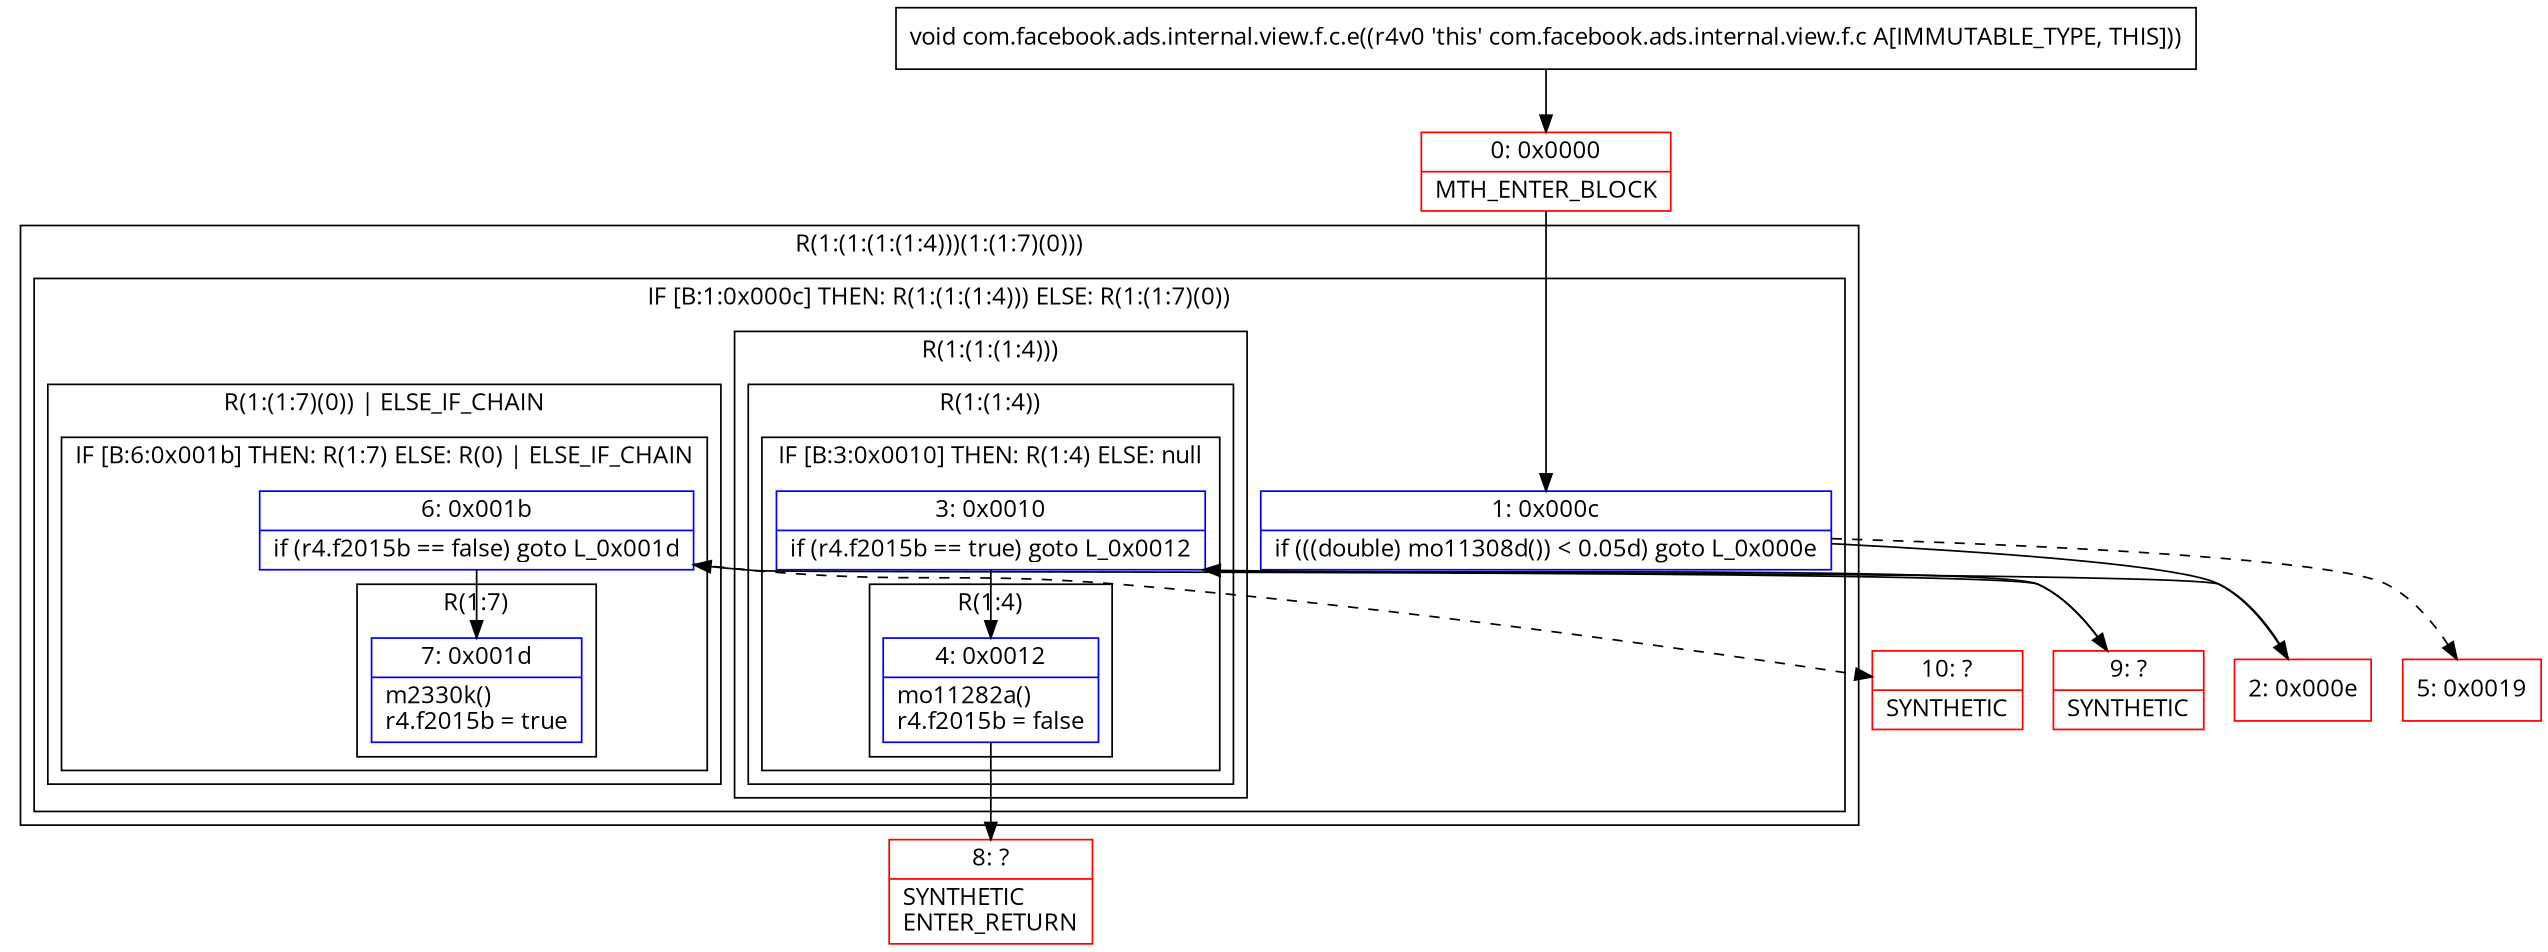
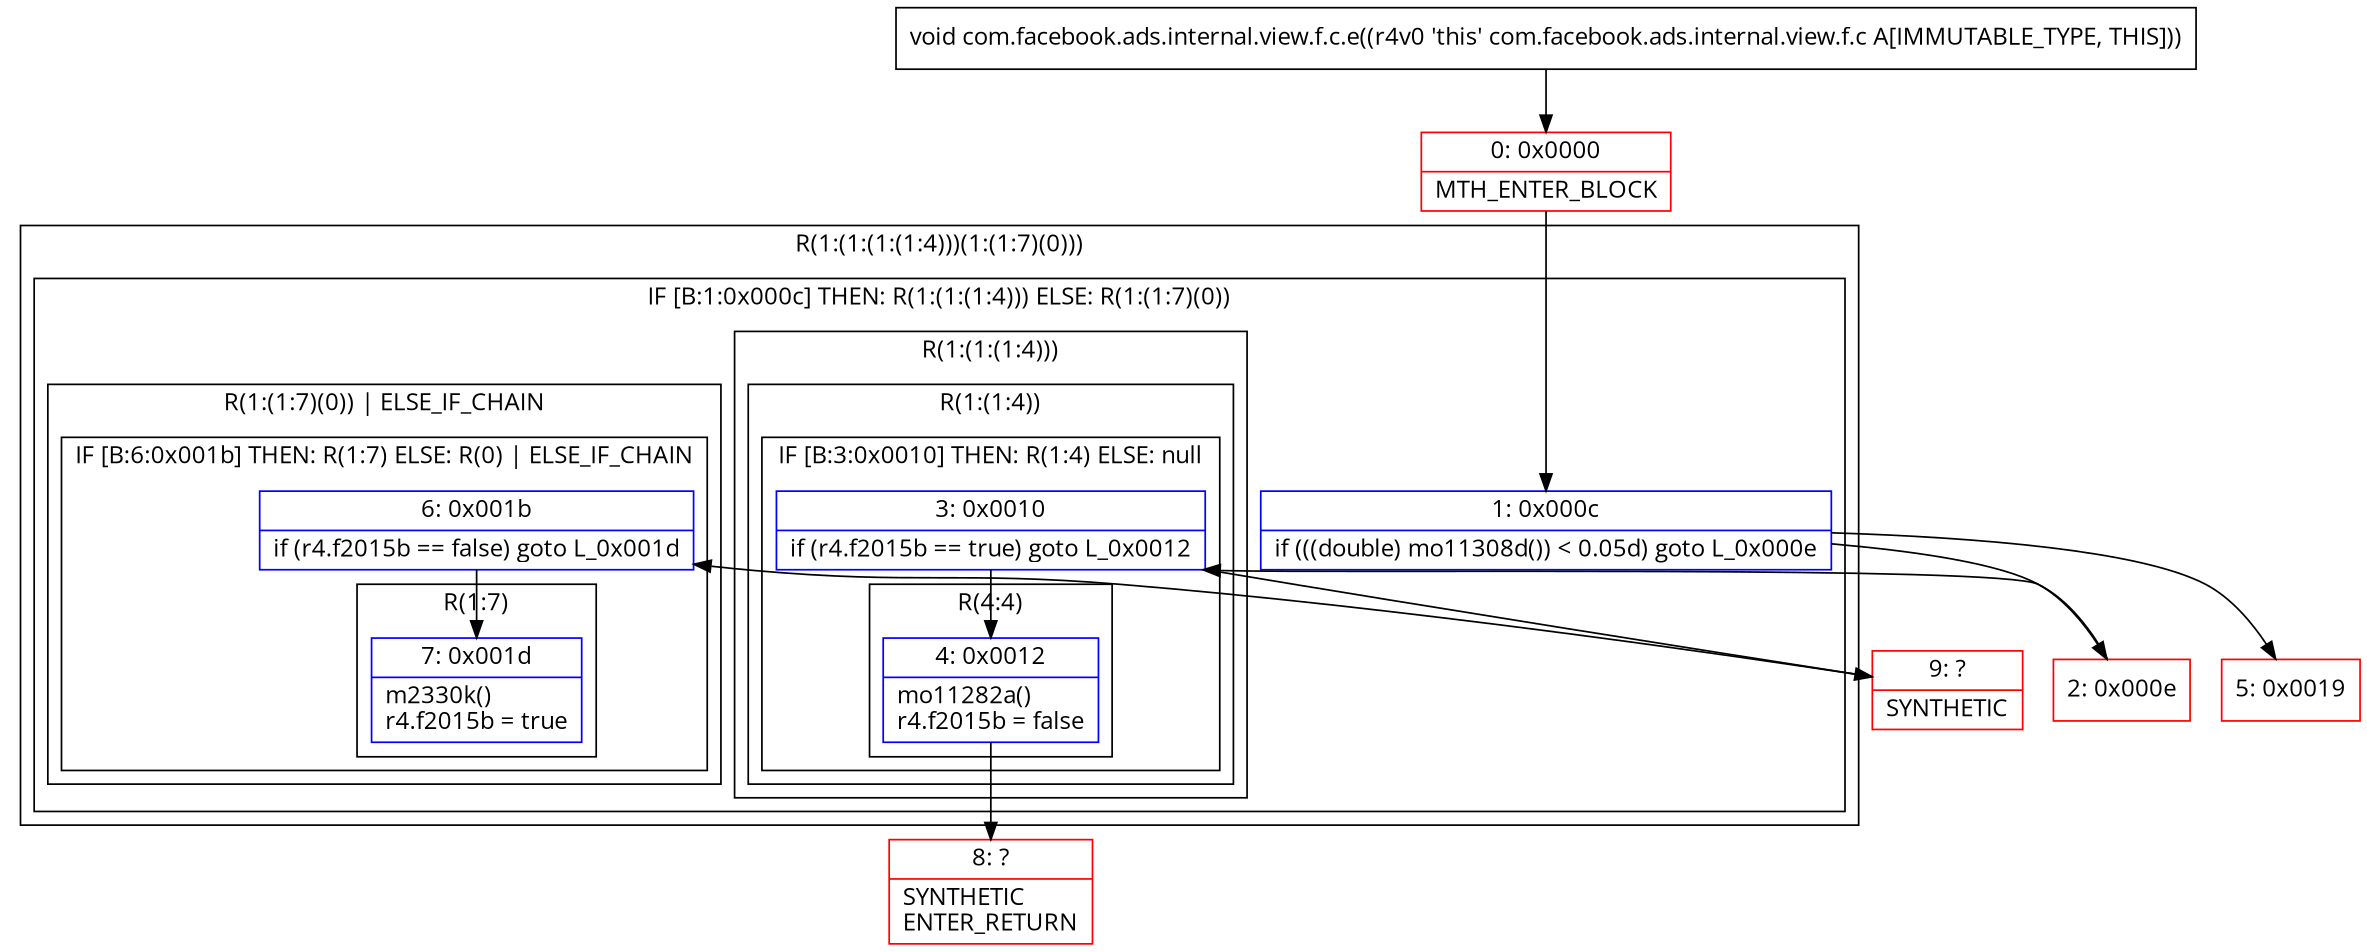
edge "1: 0x000c" -> "5: 0x0019": style dashed -> solid
cluster "R(1:4)": label "R(1:4)" -> "R(4:4)"
node "10: ?": removed
